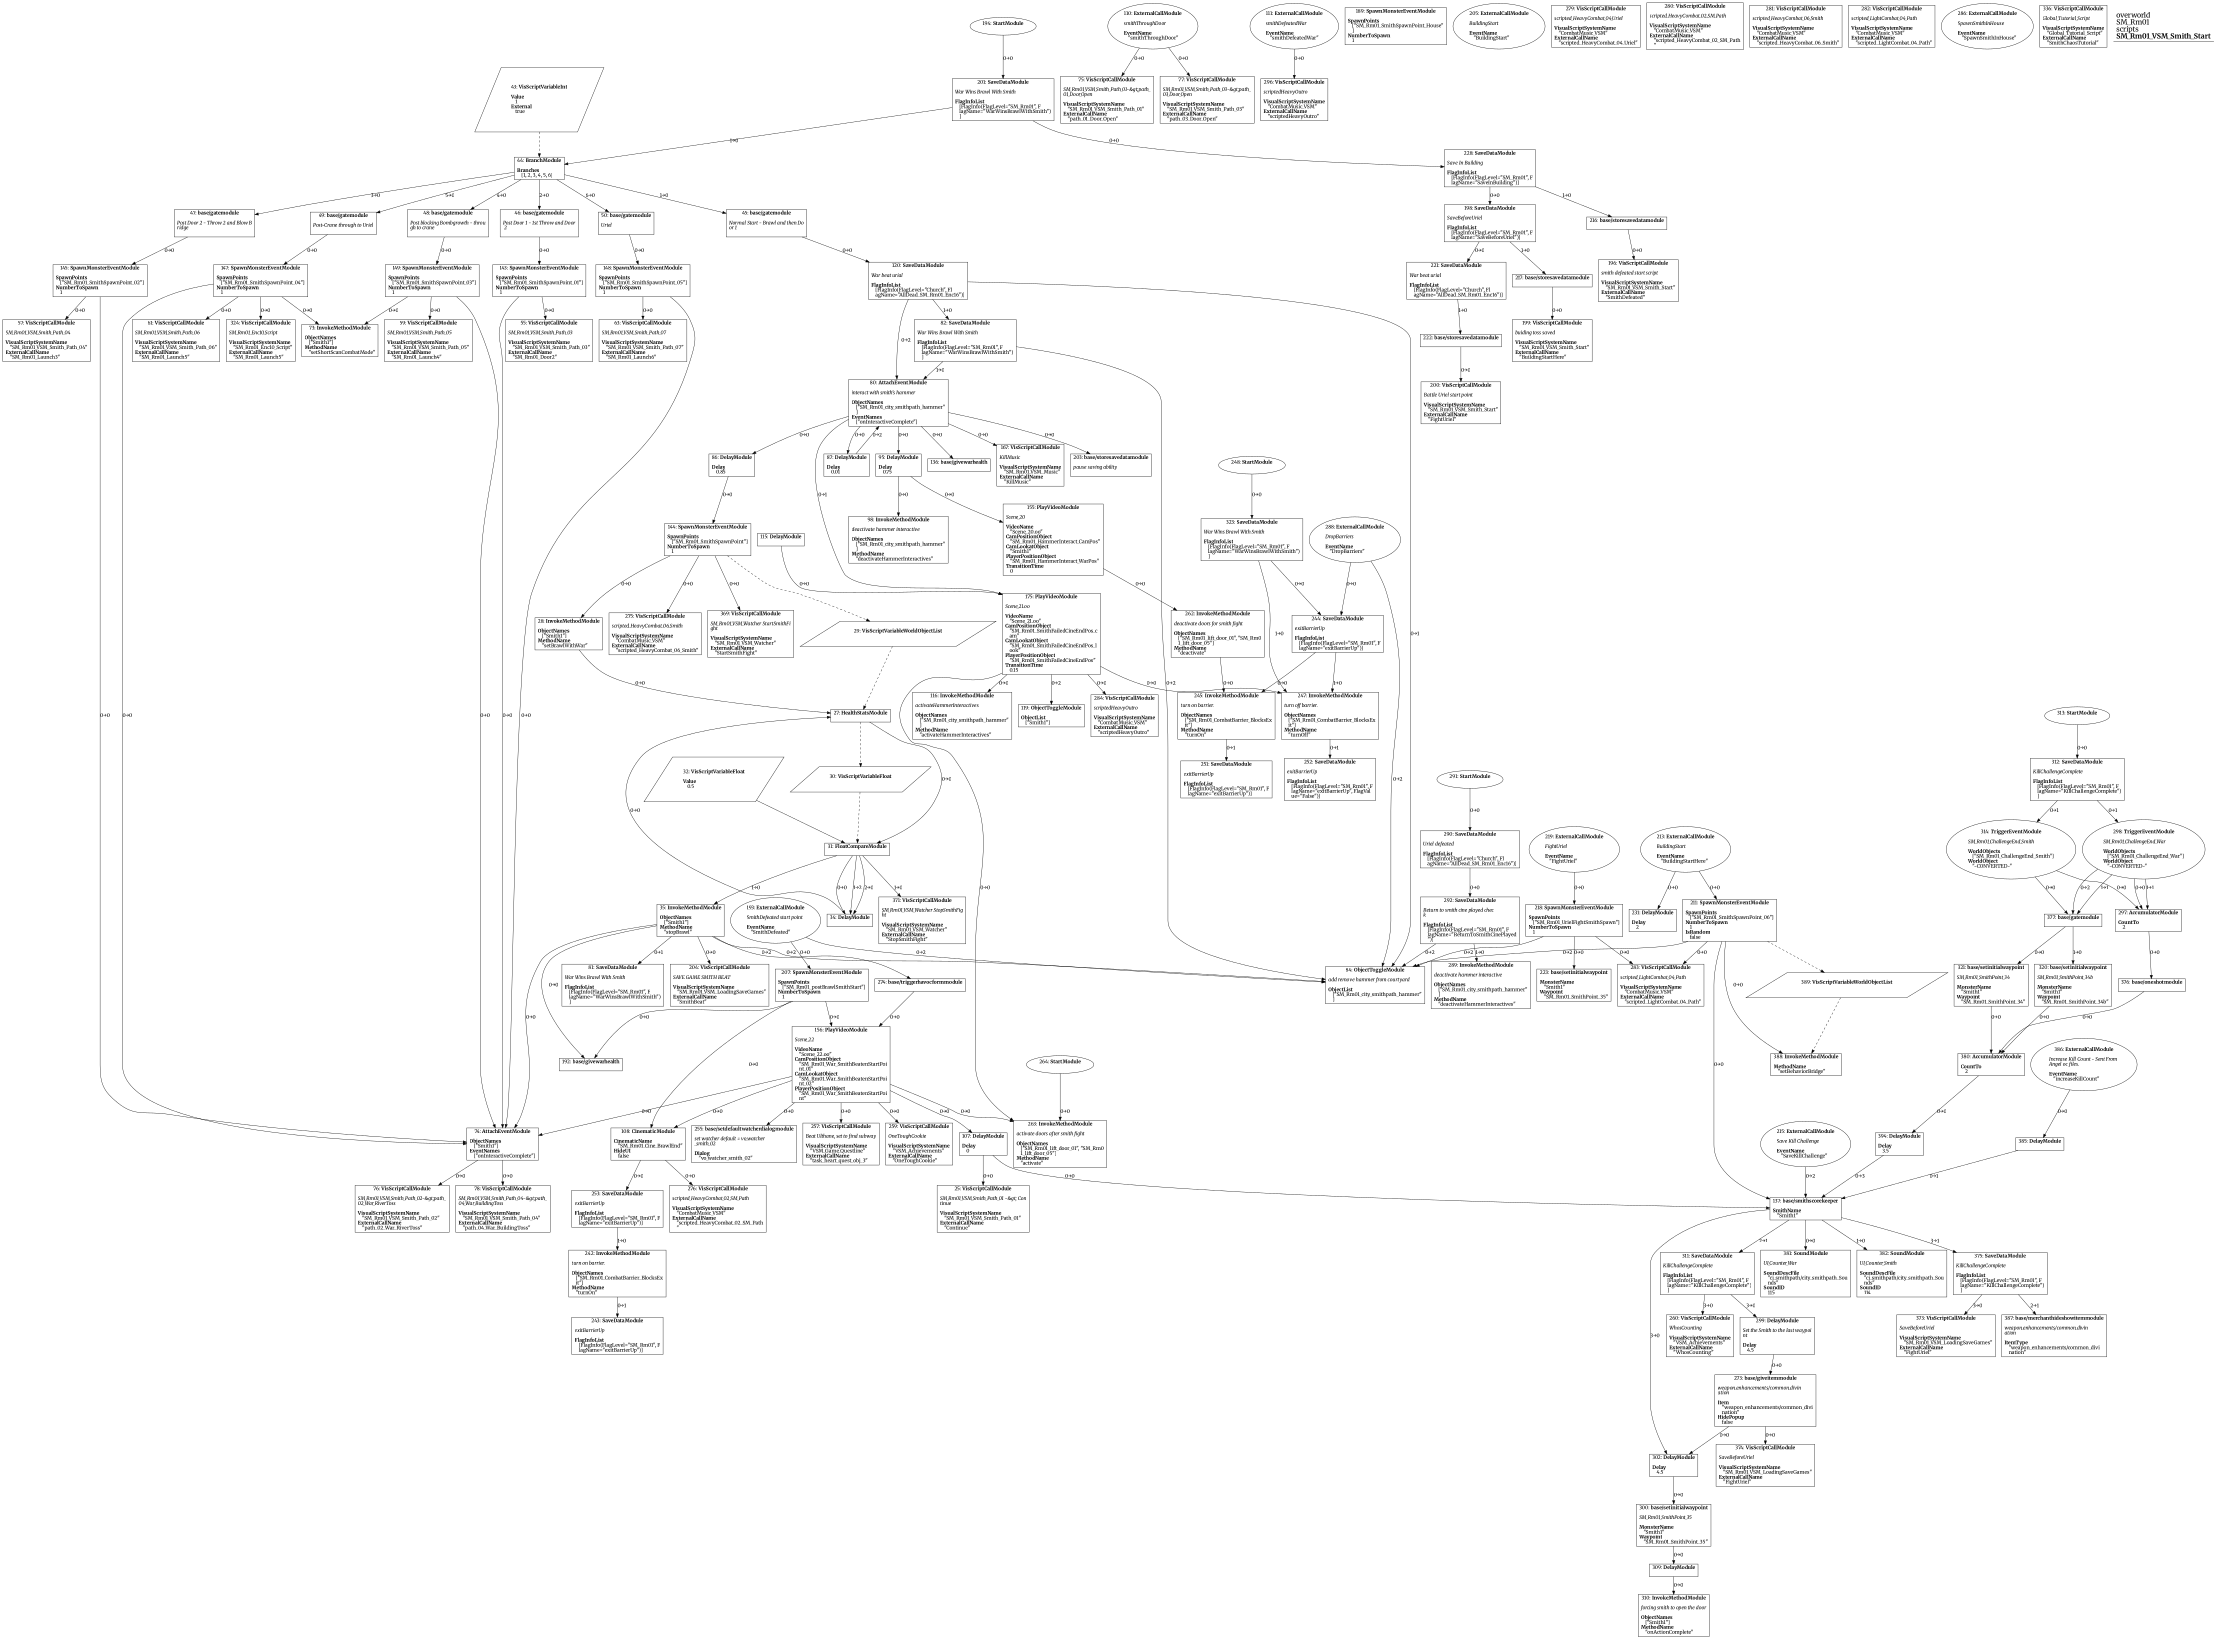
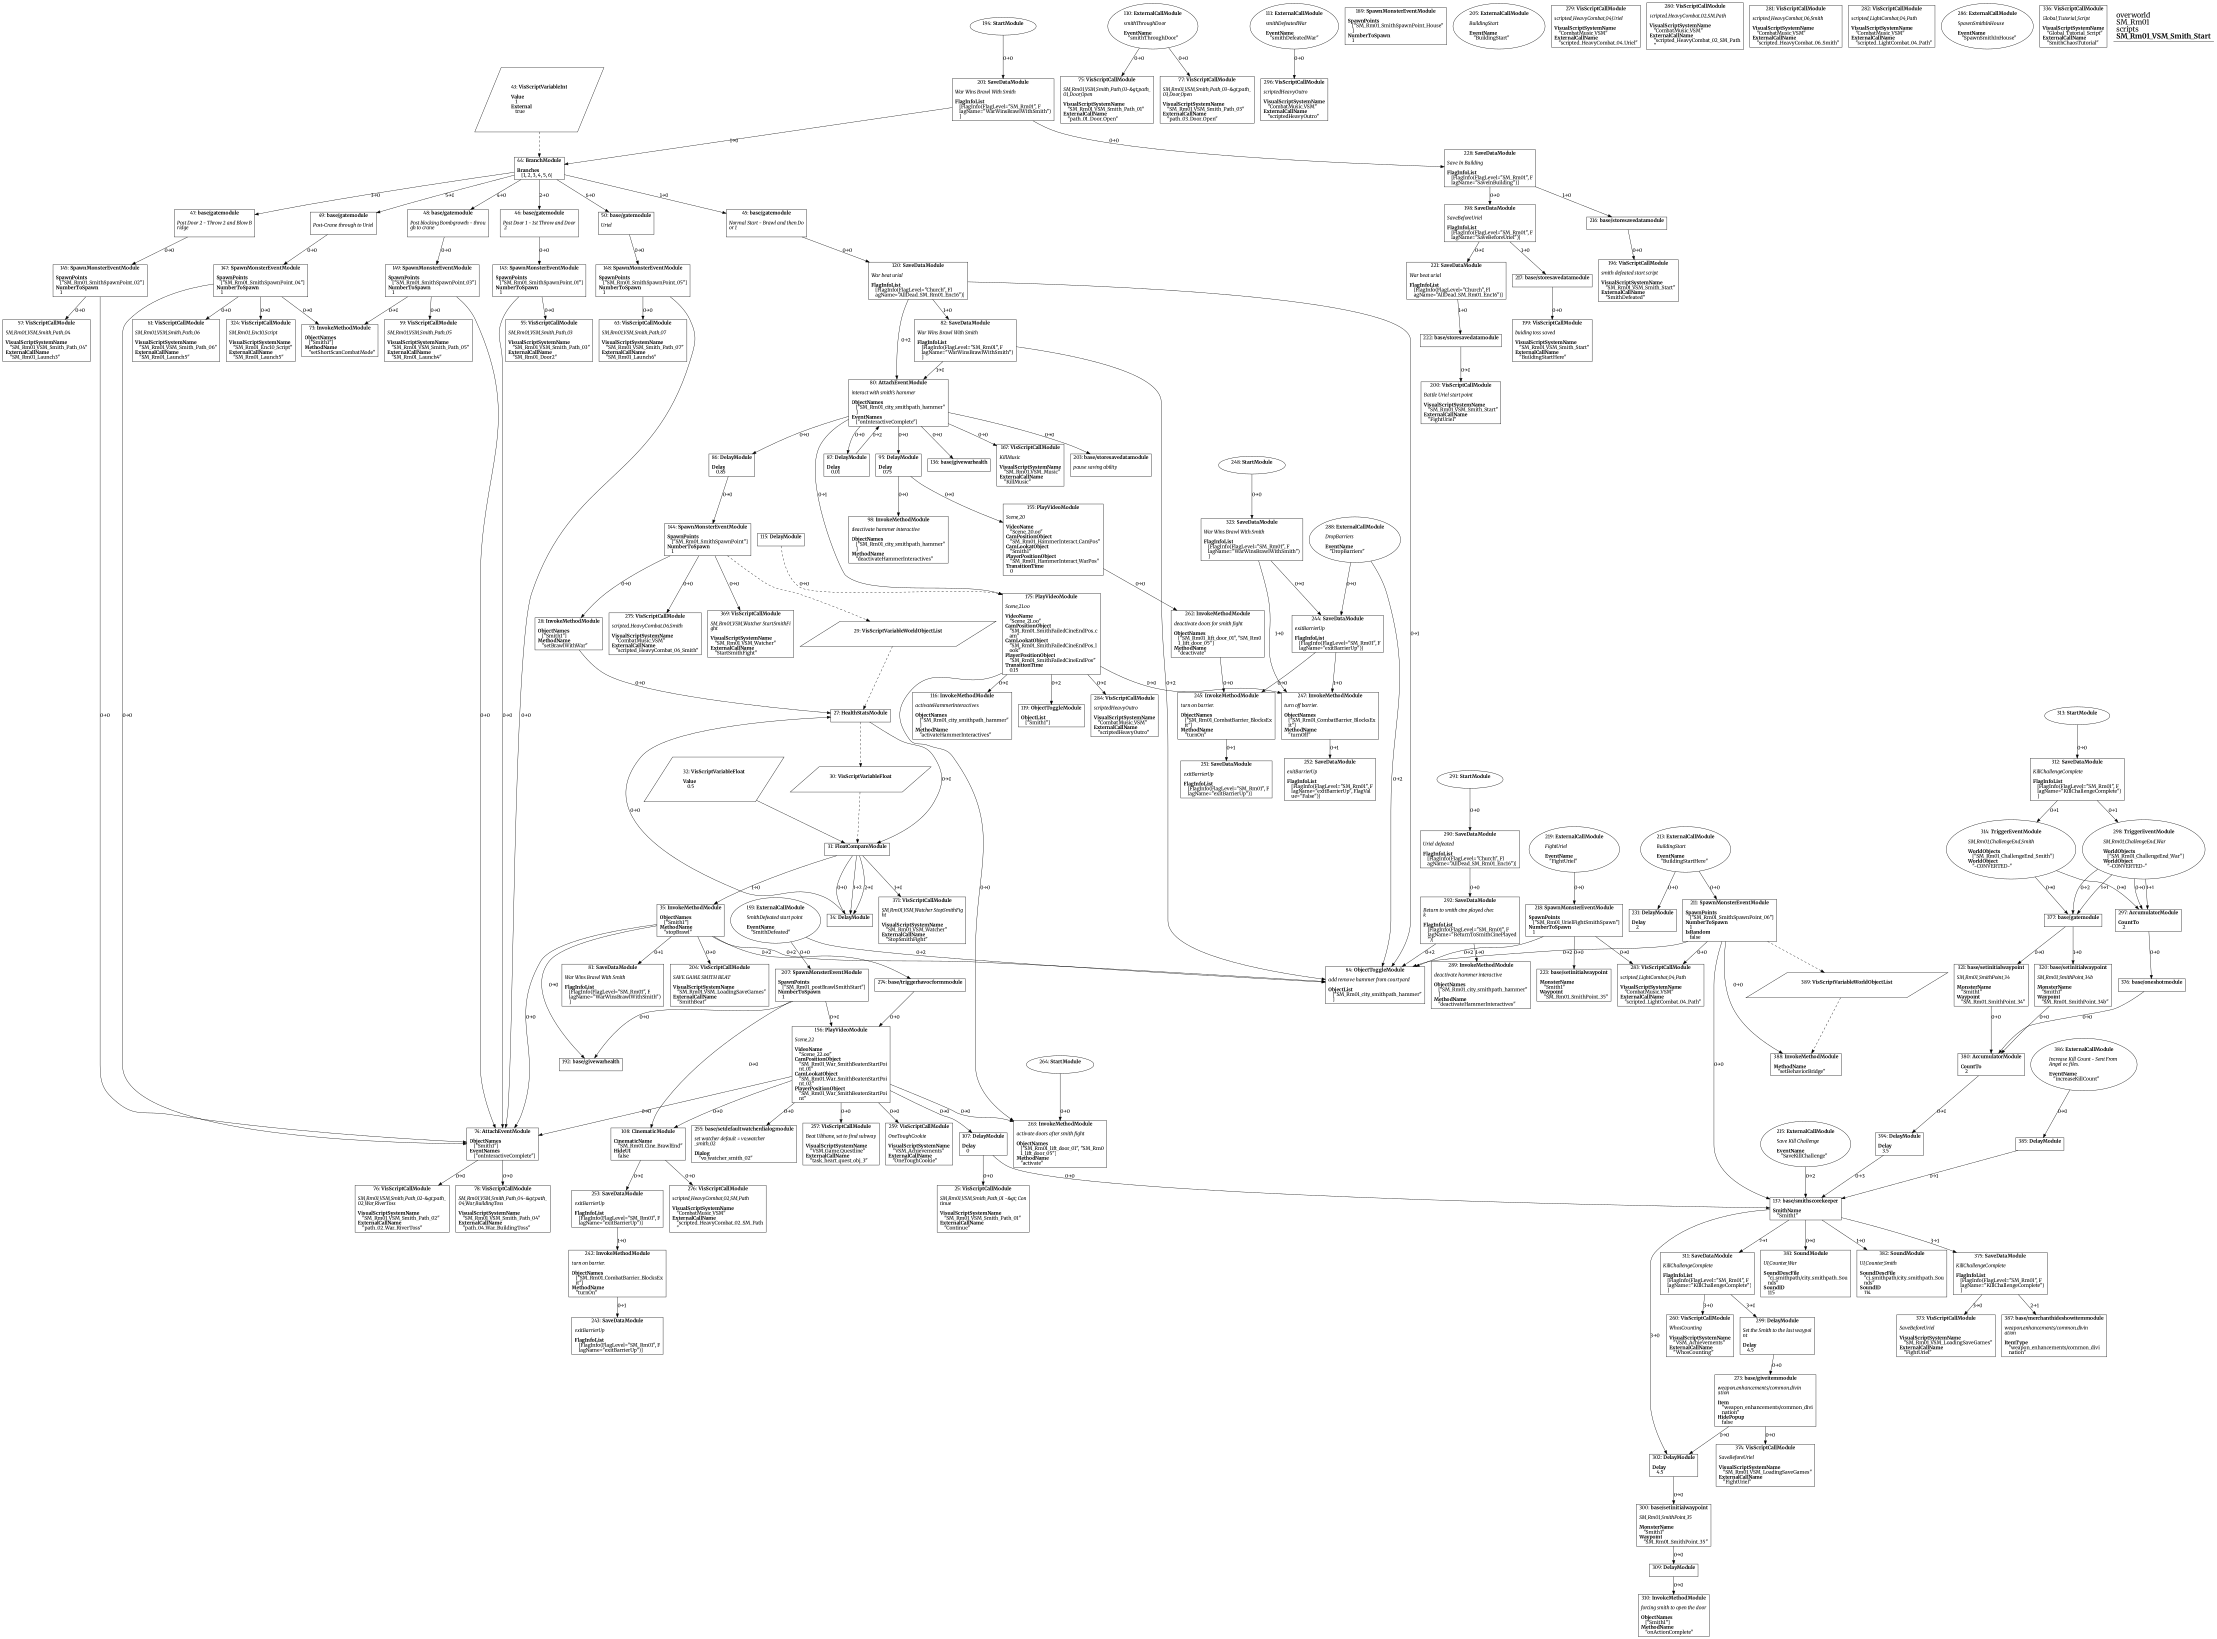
edge "115:" -> "175:": style solid -> dashed
